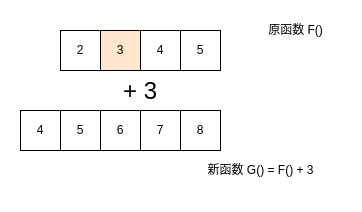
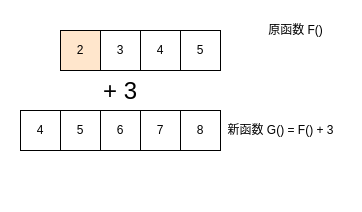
node "2": fillcolor #ffffff -> #ffe6cc
node "3": fillcolor #ffe6cc -> #ffffff
node "+ 3": moved (141, 91) -> (121, 91)
node "新函数 G() = F() + 3": moved (261, 171) -> (281, 131)
